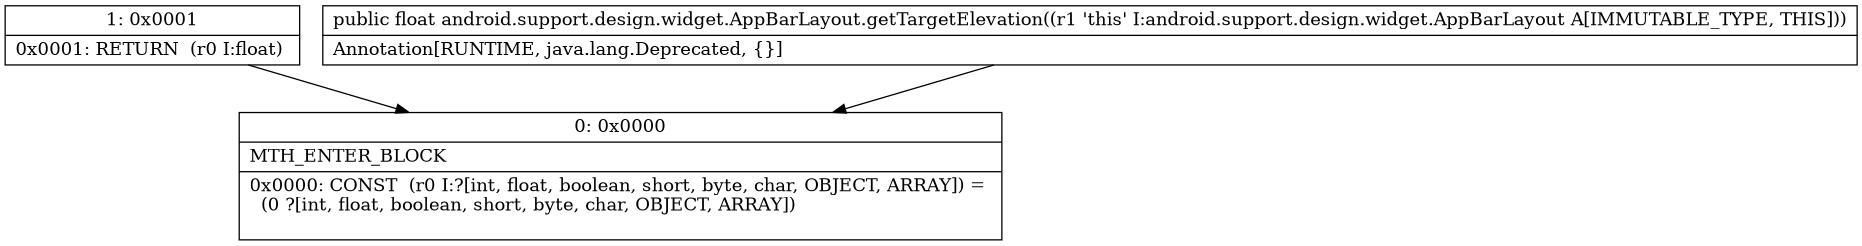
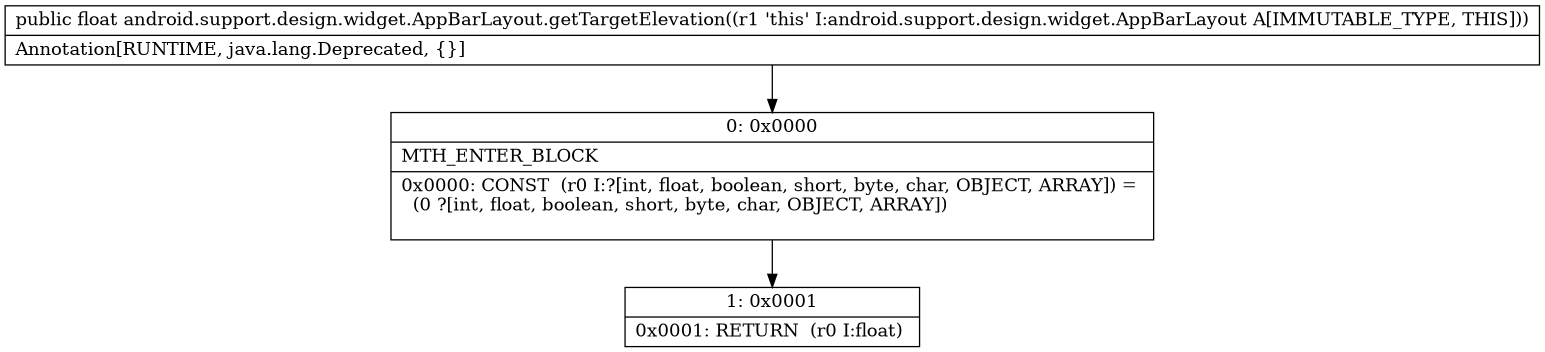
edge "1: 0x0001" -> "0: 0x0000": reversed
